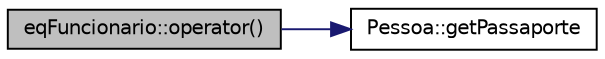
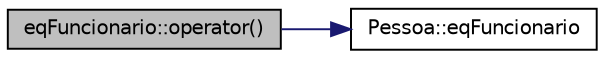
node "Pessoa::getPassaporte": label "Pessoa::getPassaporte" -> "Pessoa::eqFuncionario"
